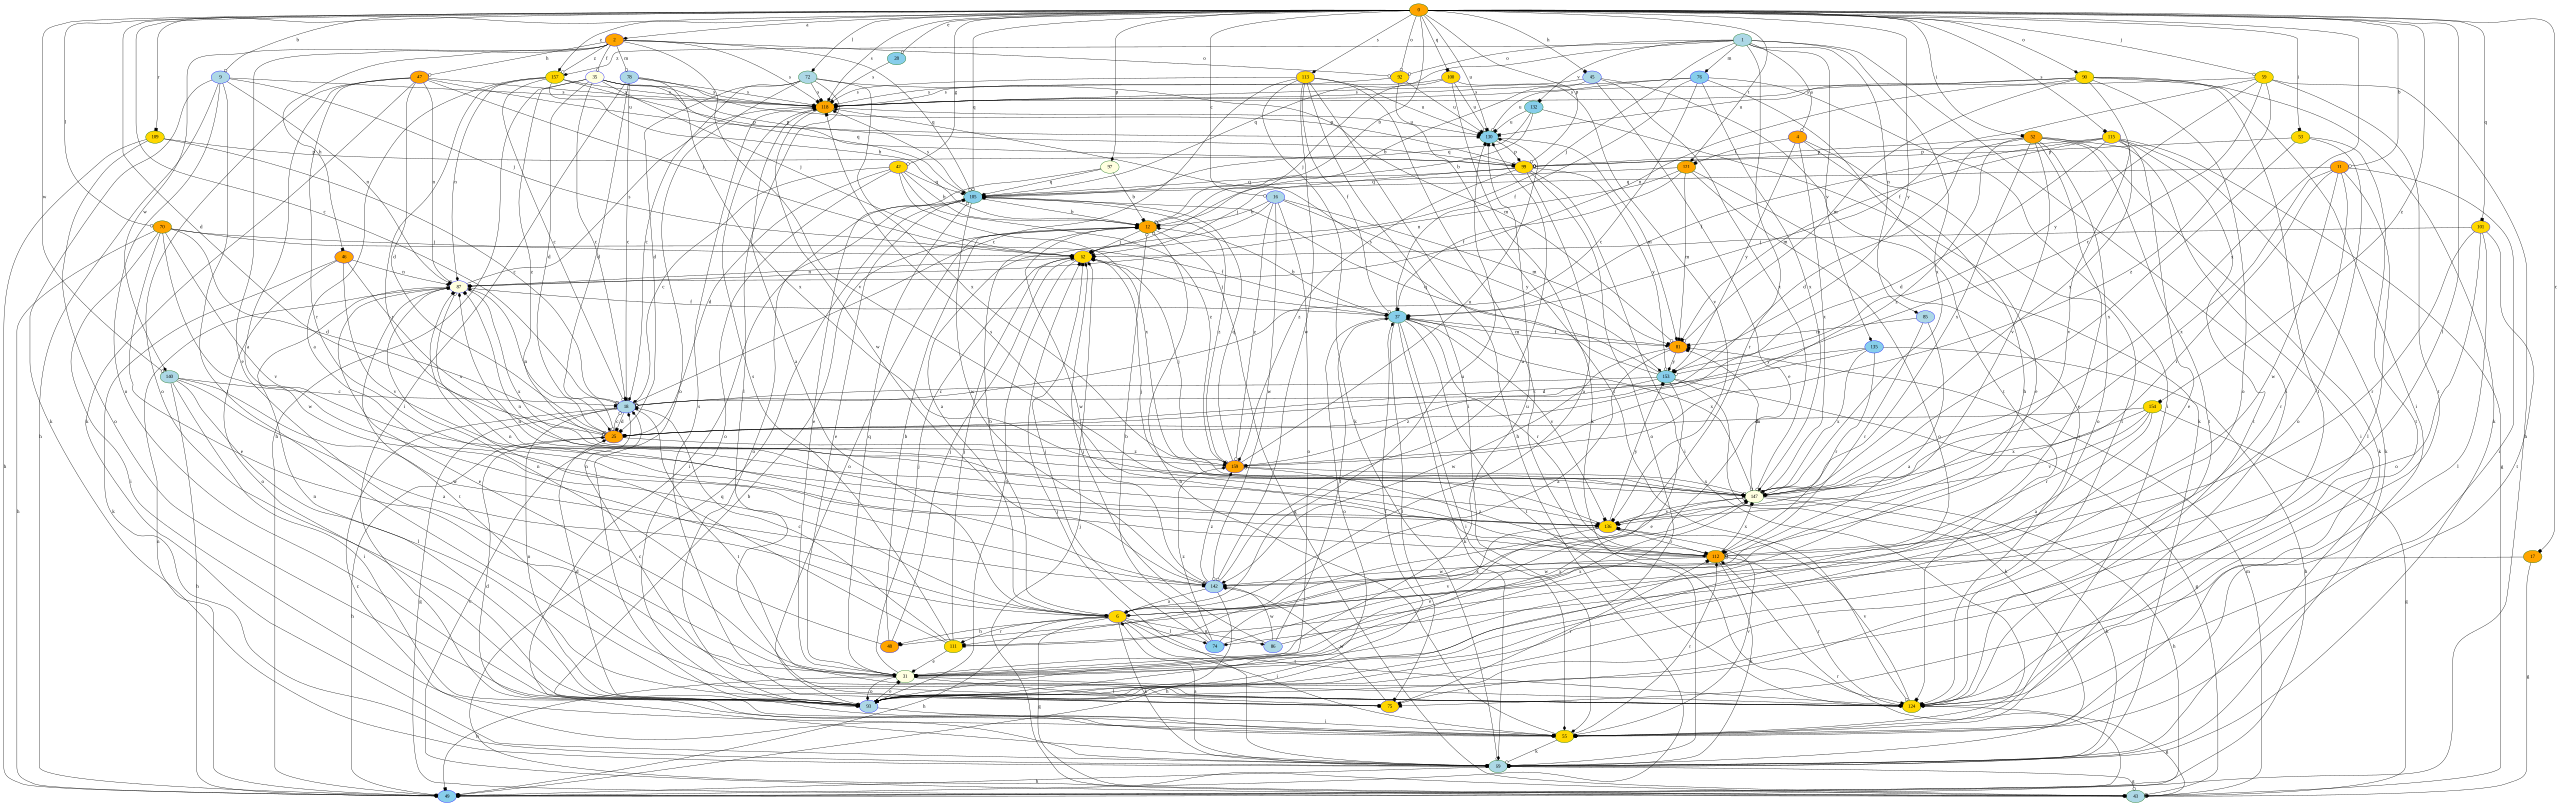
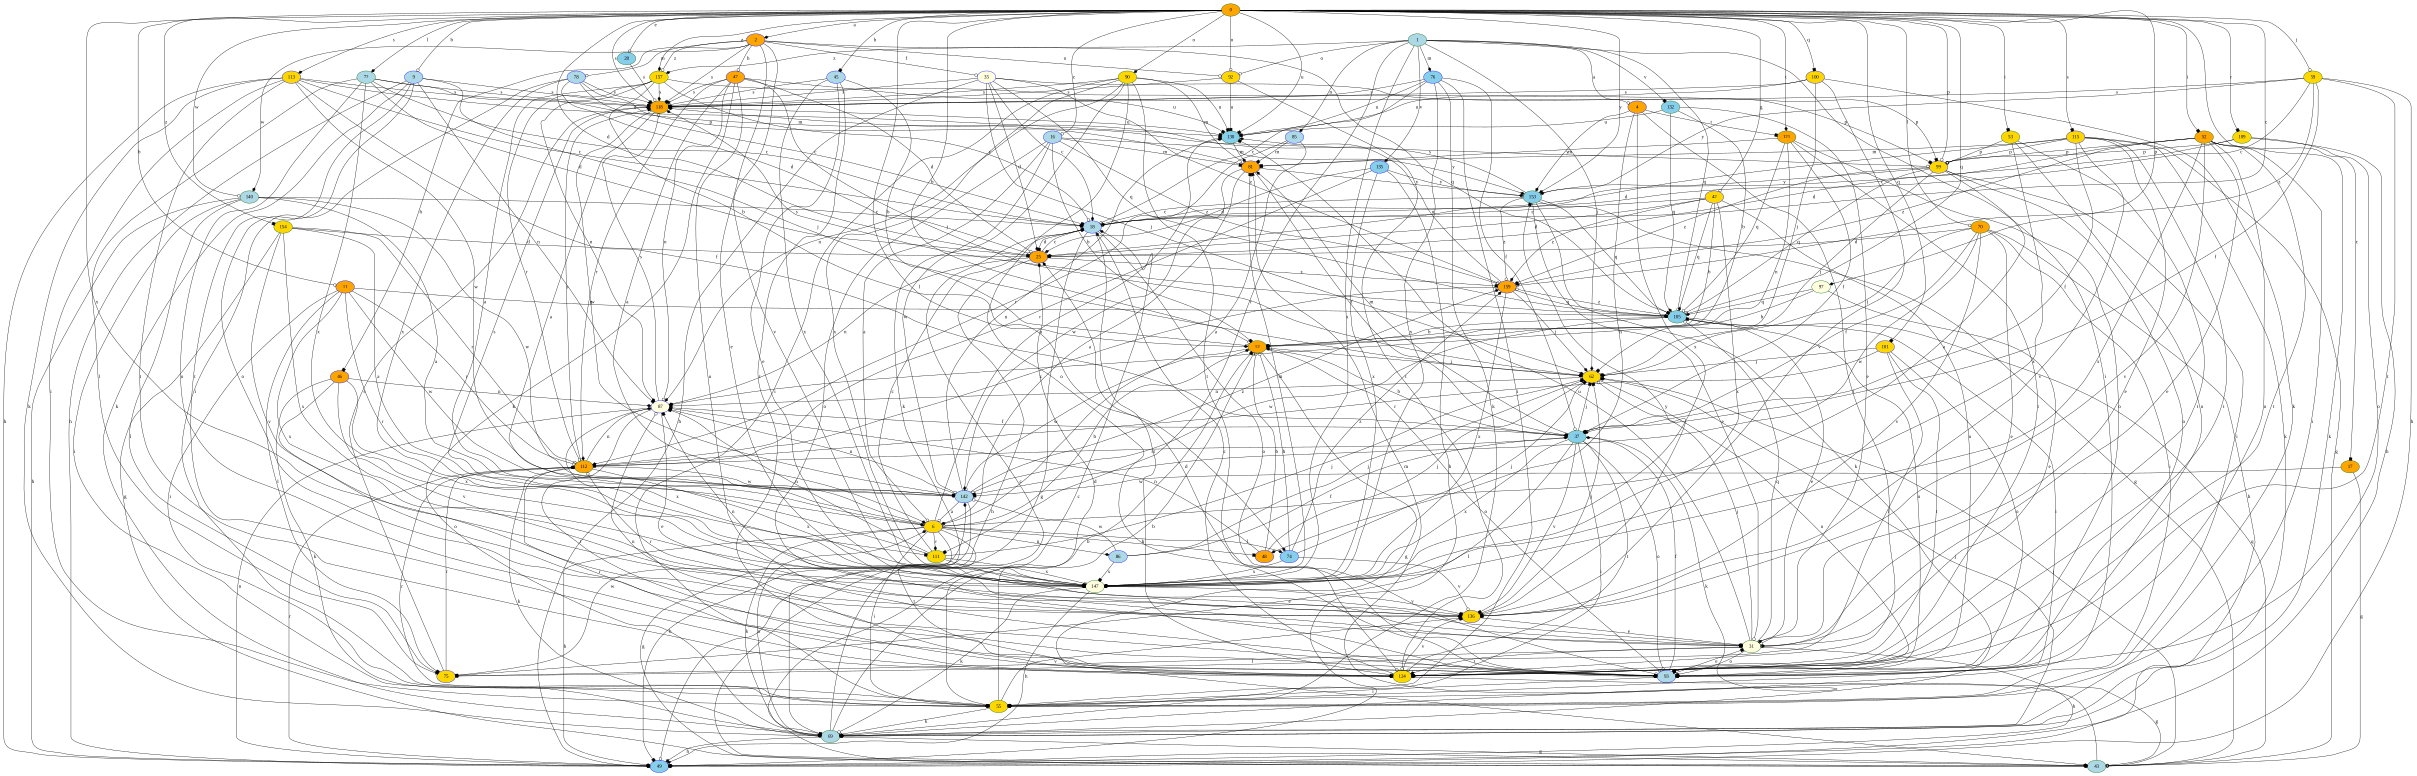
edge "130" -> "99": removed, label "p"
